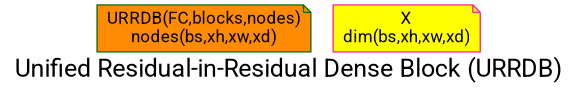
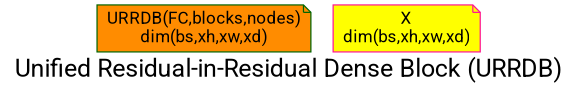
node "URRDB(FC,blocks,nodes) nodes(bs,xh,xw,xd)": label "URRDB(FC,blocks,nodes) nodes(bs,xh,xw,xd)" -> "URRDB(FC,blocks,nodes) dim(bs,xh,xw,xd)"
